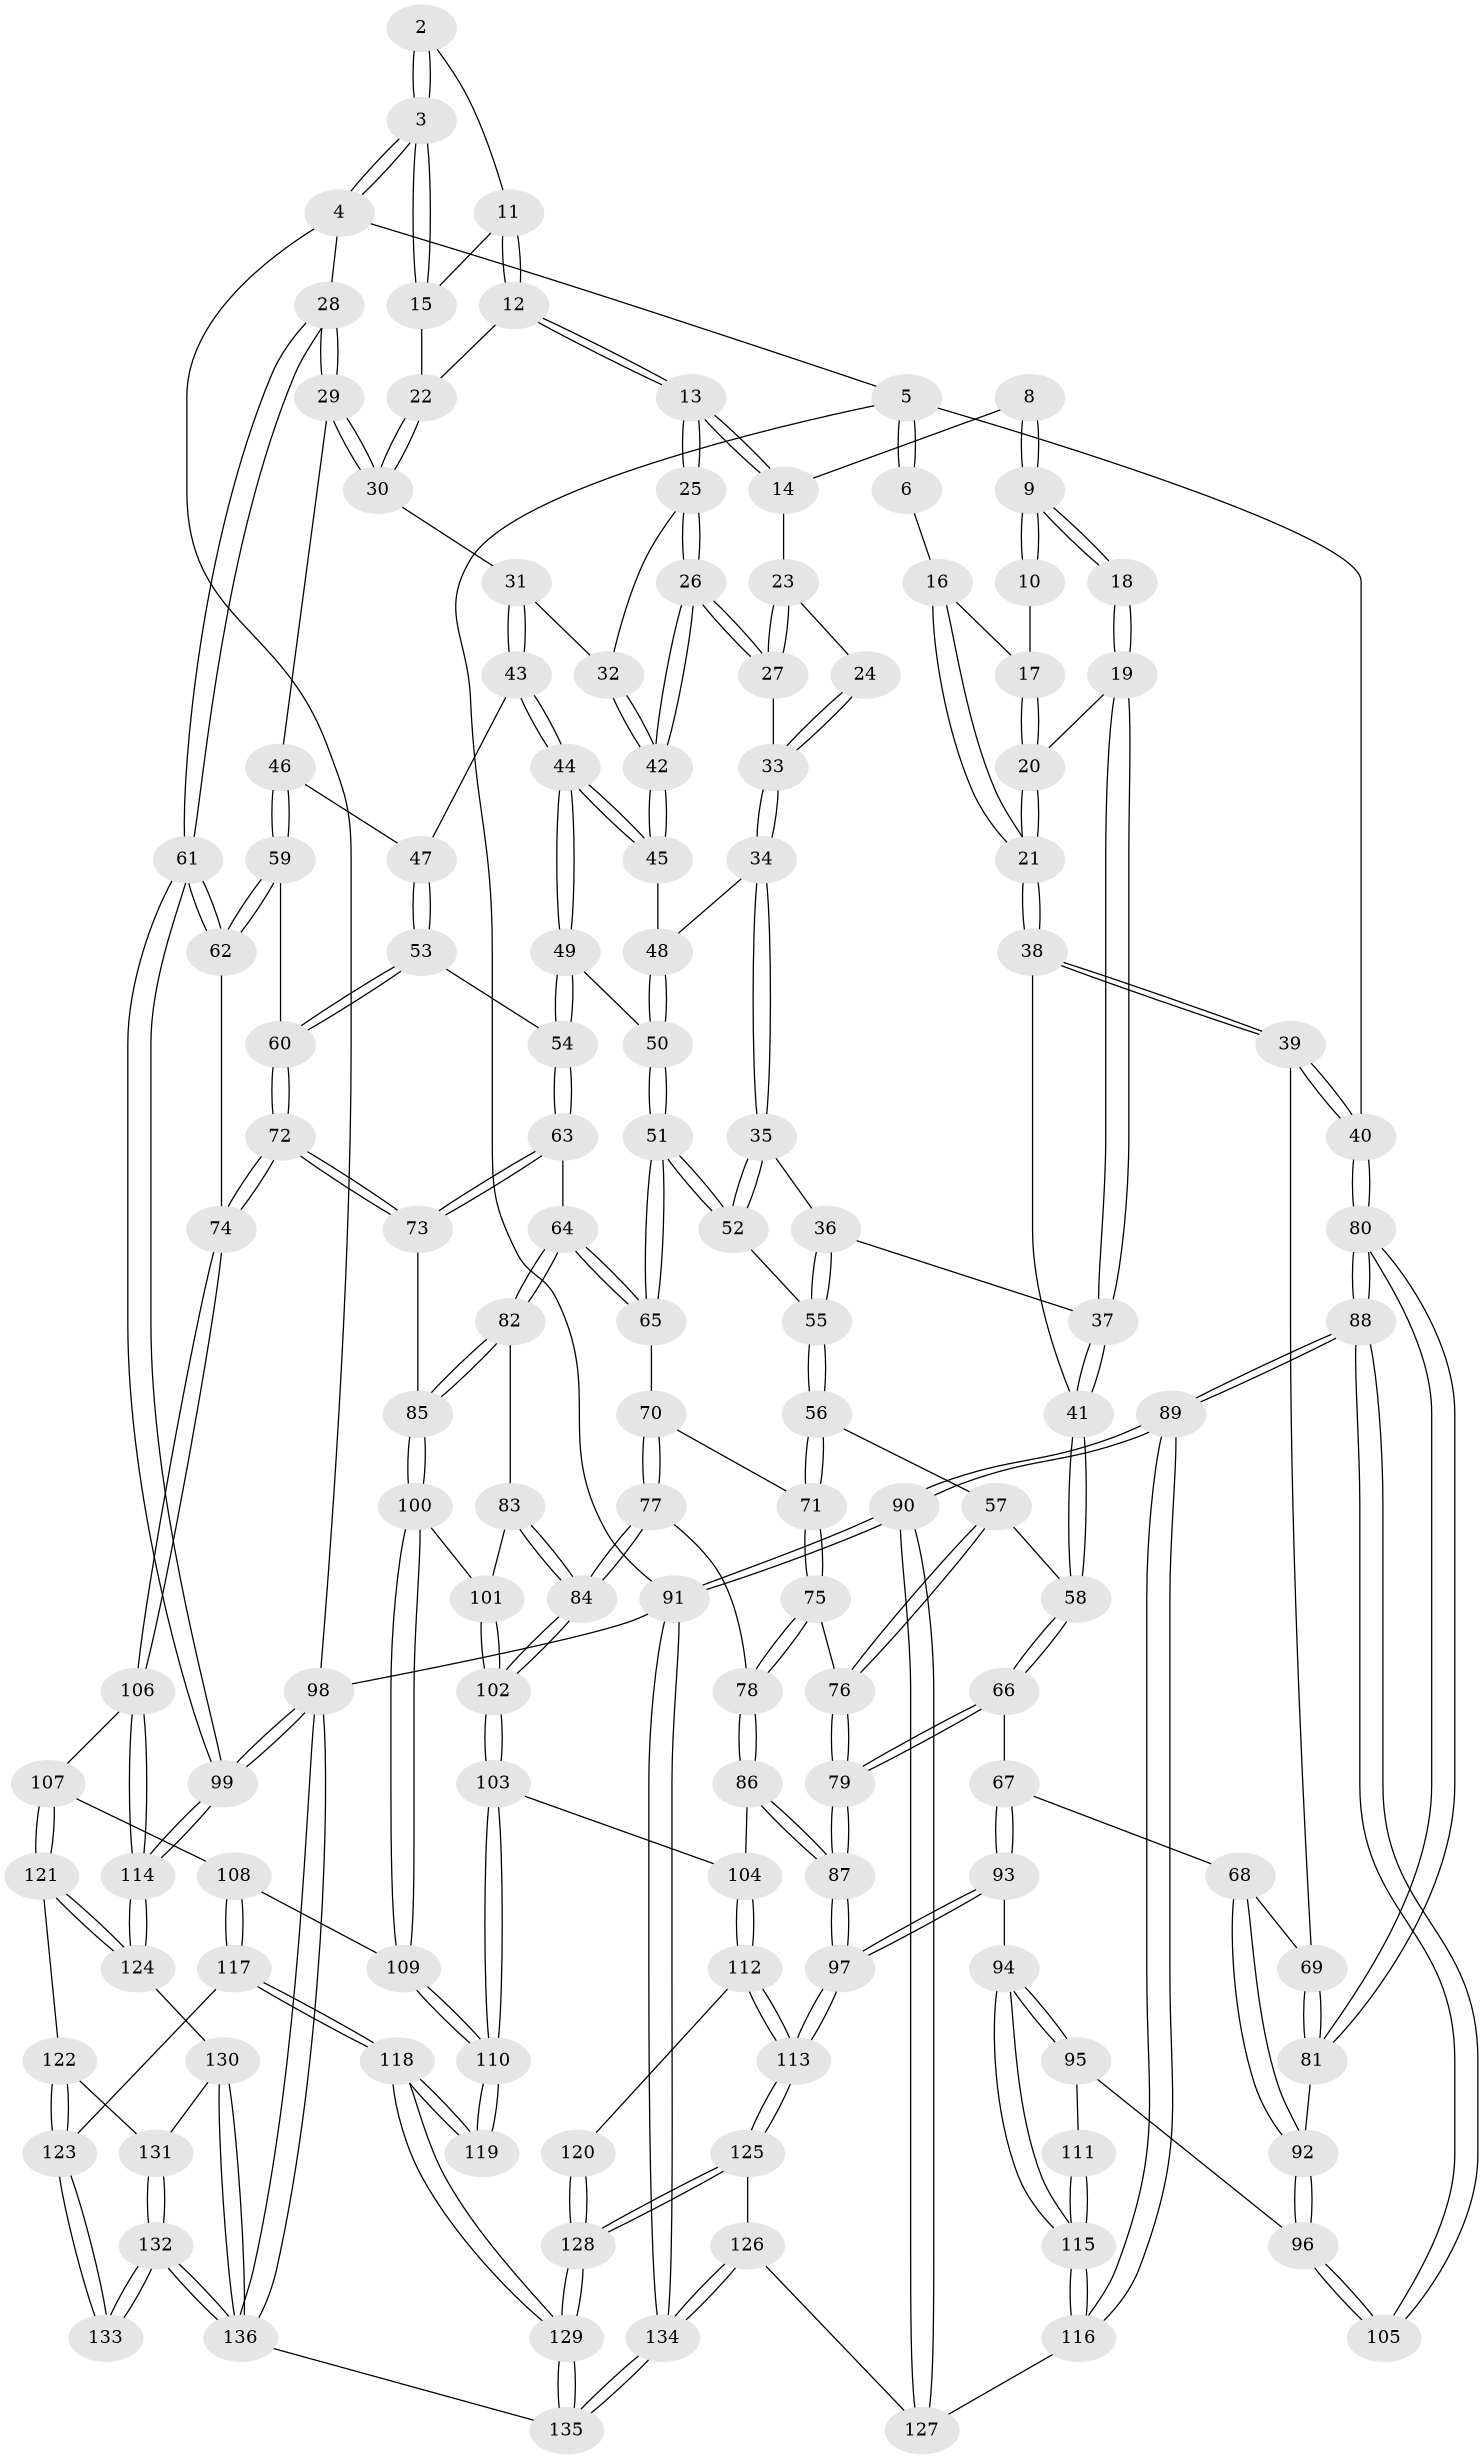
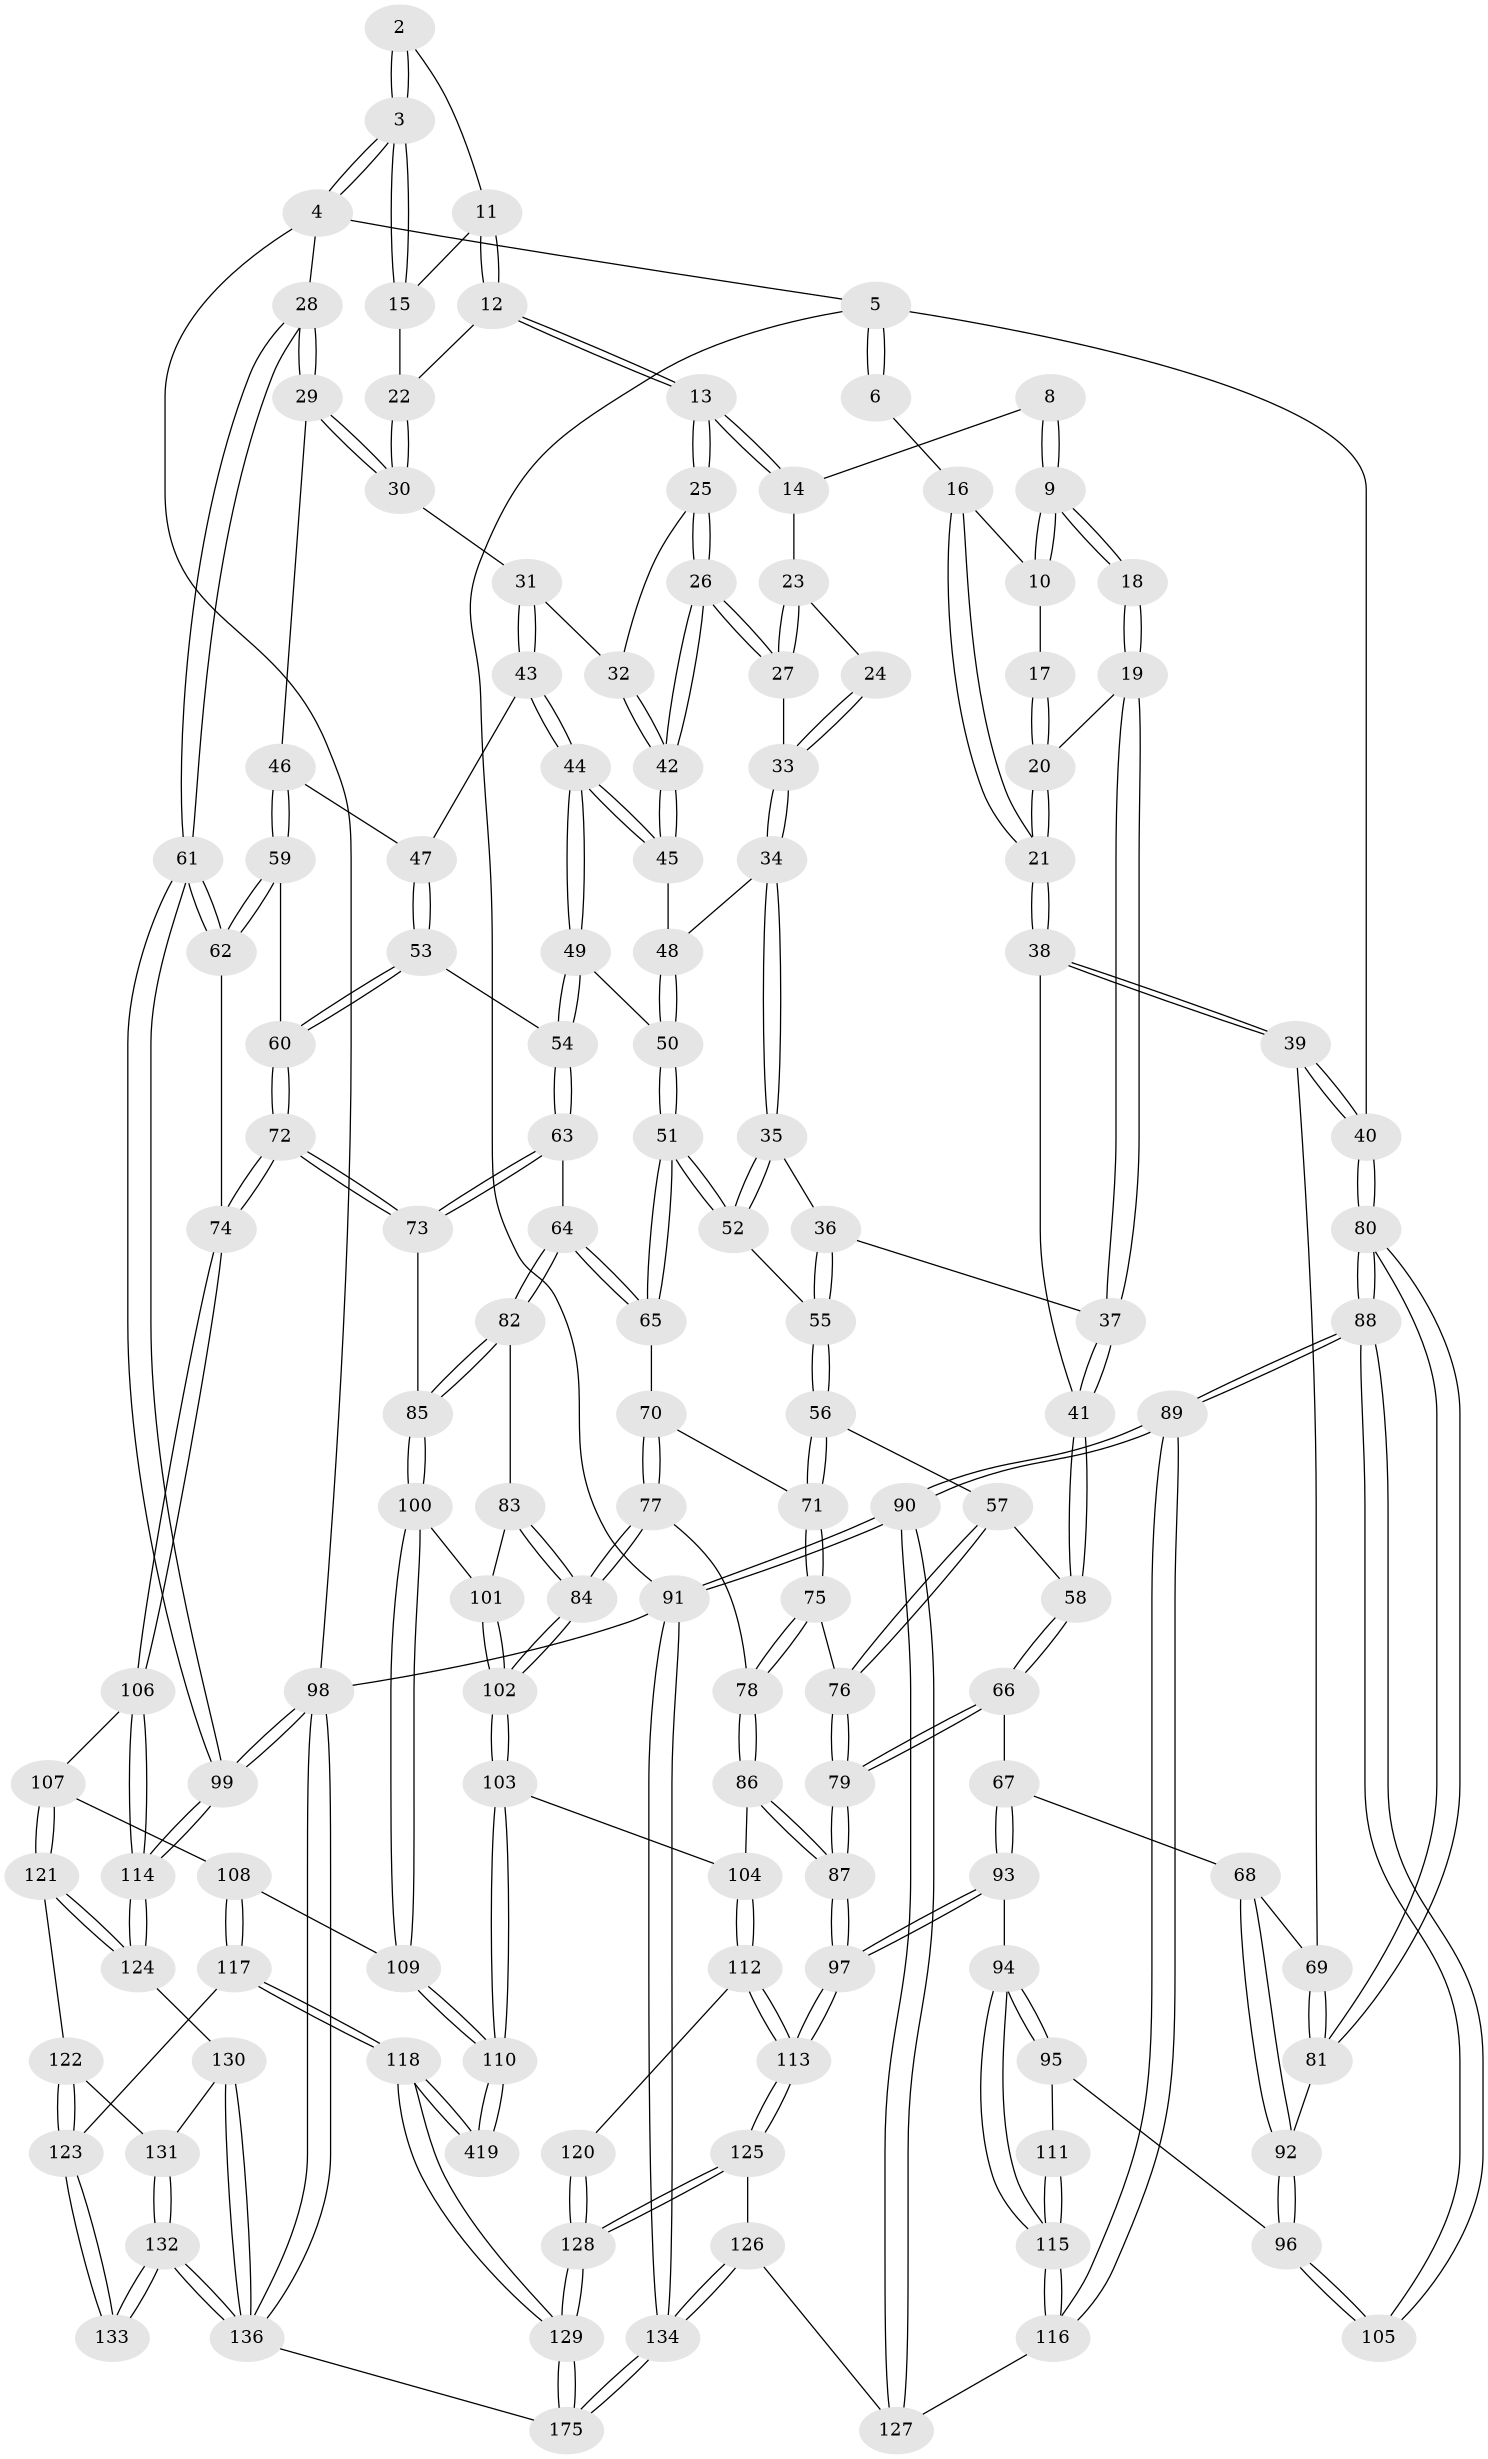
edge "16" -- "17": now "16" -- "10"
node "119": label "119" -> "419"
node "135": label "135" -> "175"
